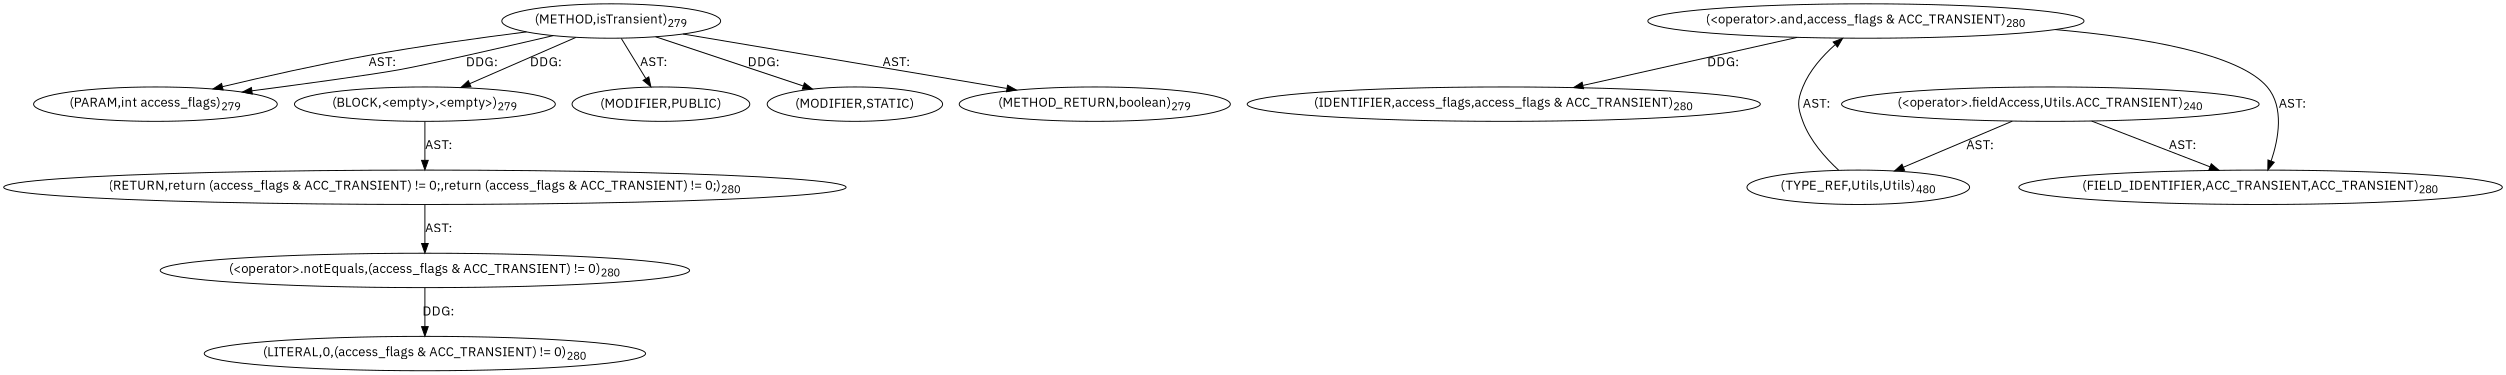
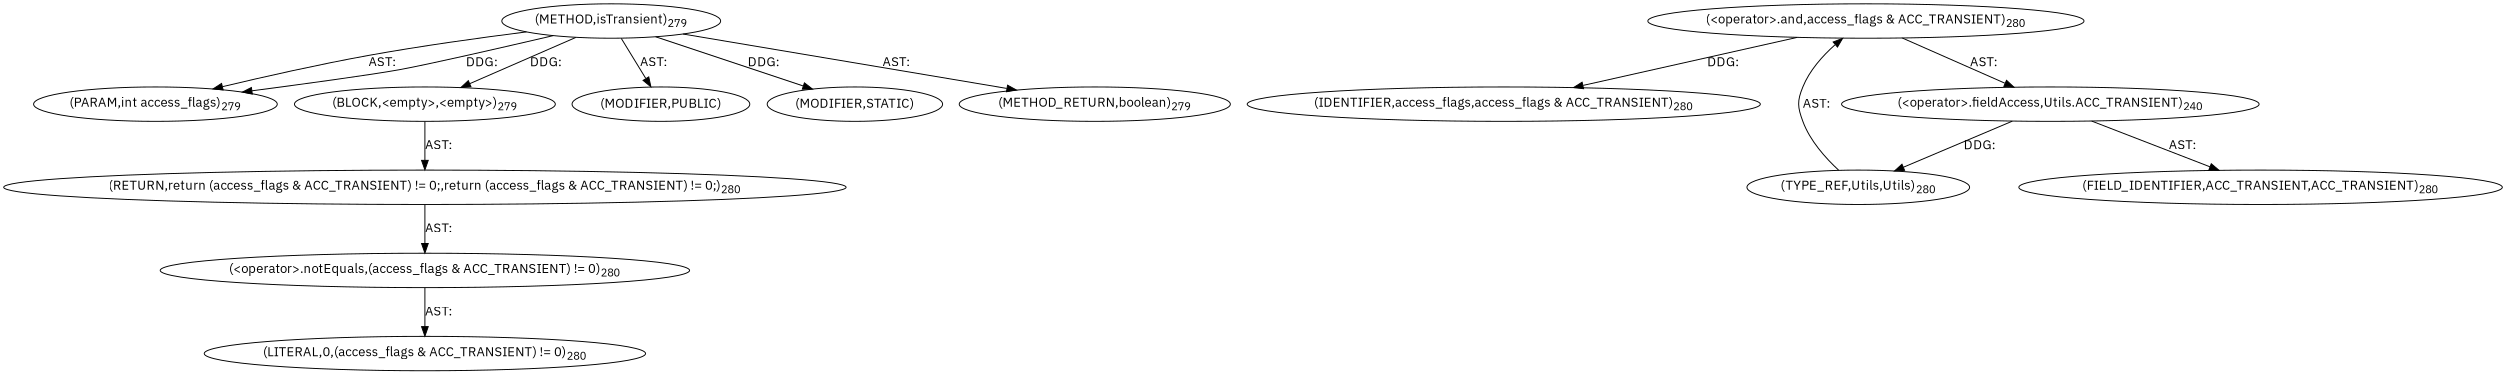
edge "(<operator>.and,access_flags & ACC_TRANSIENT)" -> "(FIELD_IDENTIFIER,ACC_TRANSIENT,ACC_TRANSIENT)": now "(<operator>.and,access_flags & ACC_TRANSIENT)" -> "(<operator>.fieldAccess,Utils.ACC_TRANSIENT)"
edge "(<operator>.fieldAccess,Utils.ACC_TRANSIENT)" -> "(TYPE_REF,Utils,Utils)": label "AST: " -> "DDG: "
node "(TYPE_REF,Utils,Utils)": text "480" -> "280"
edge "(<operator>.notEquals,(access_flags & ACC_TRANSIENT) != 0)" -> "(LITERAL,0,(access_flags & ACC_TRANSIENT) != 0)": label "DDG: " -> "AST: "
